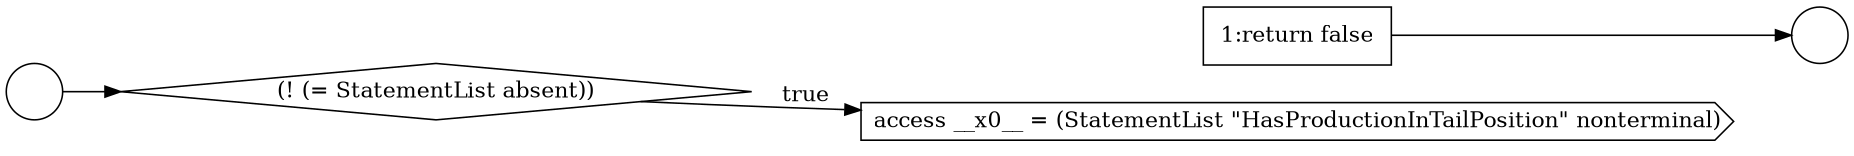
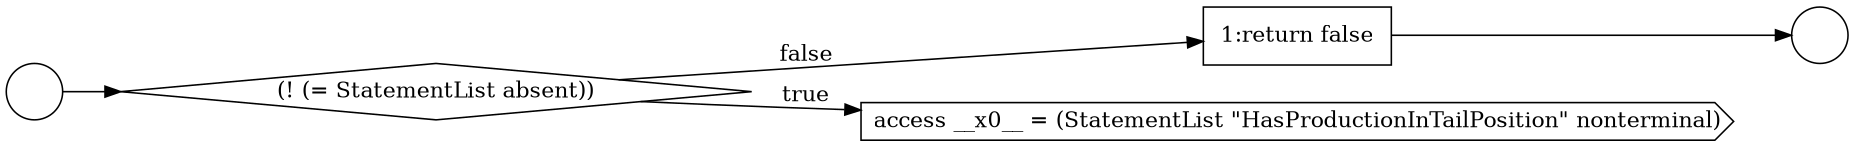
edge "(! (= StatementList absent))" -> "1:return false": added, label "false"
